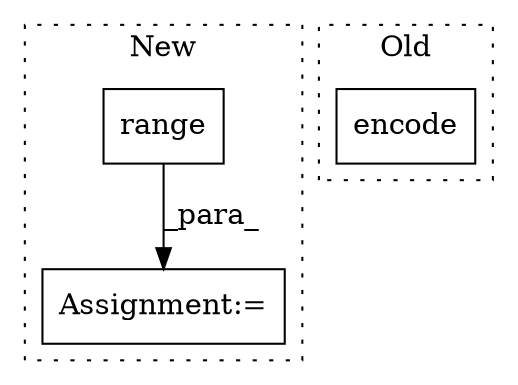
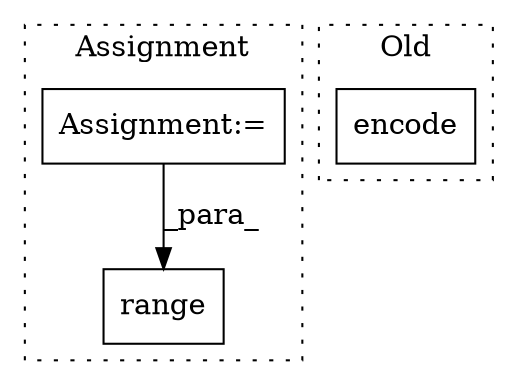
cluster "New": label "New" -> "Assignment"
edge "range" -> "Assignment:=": reversed
